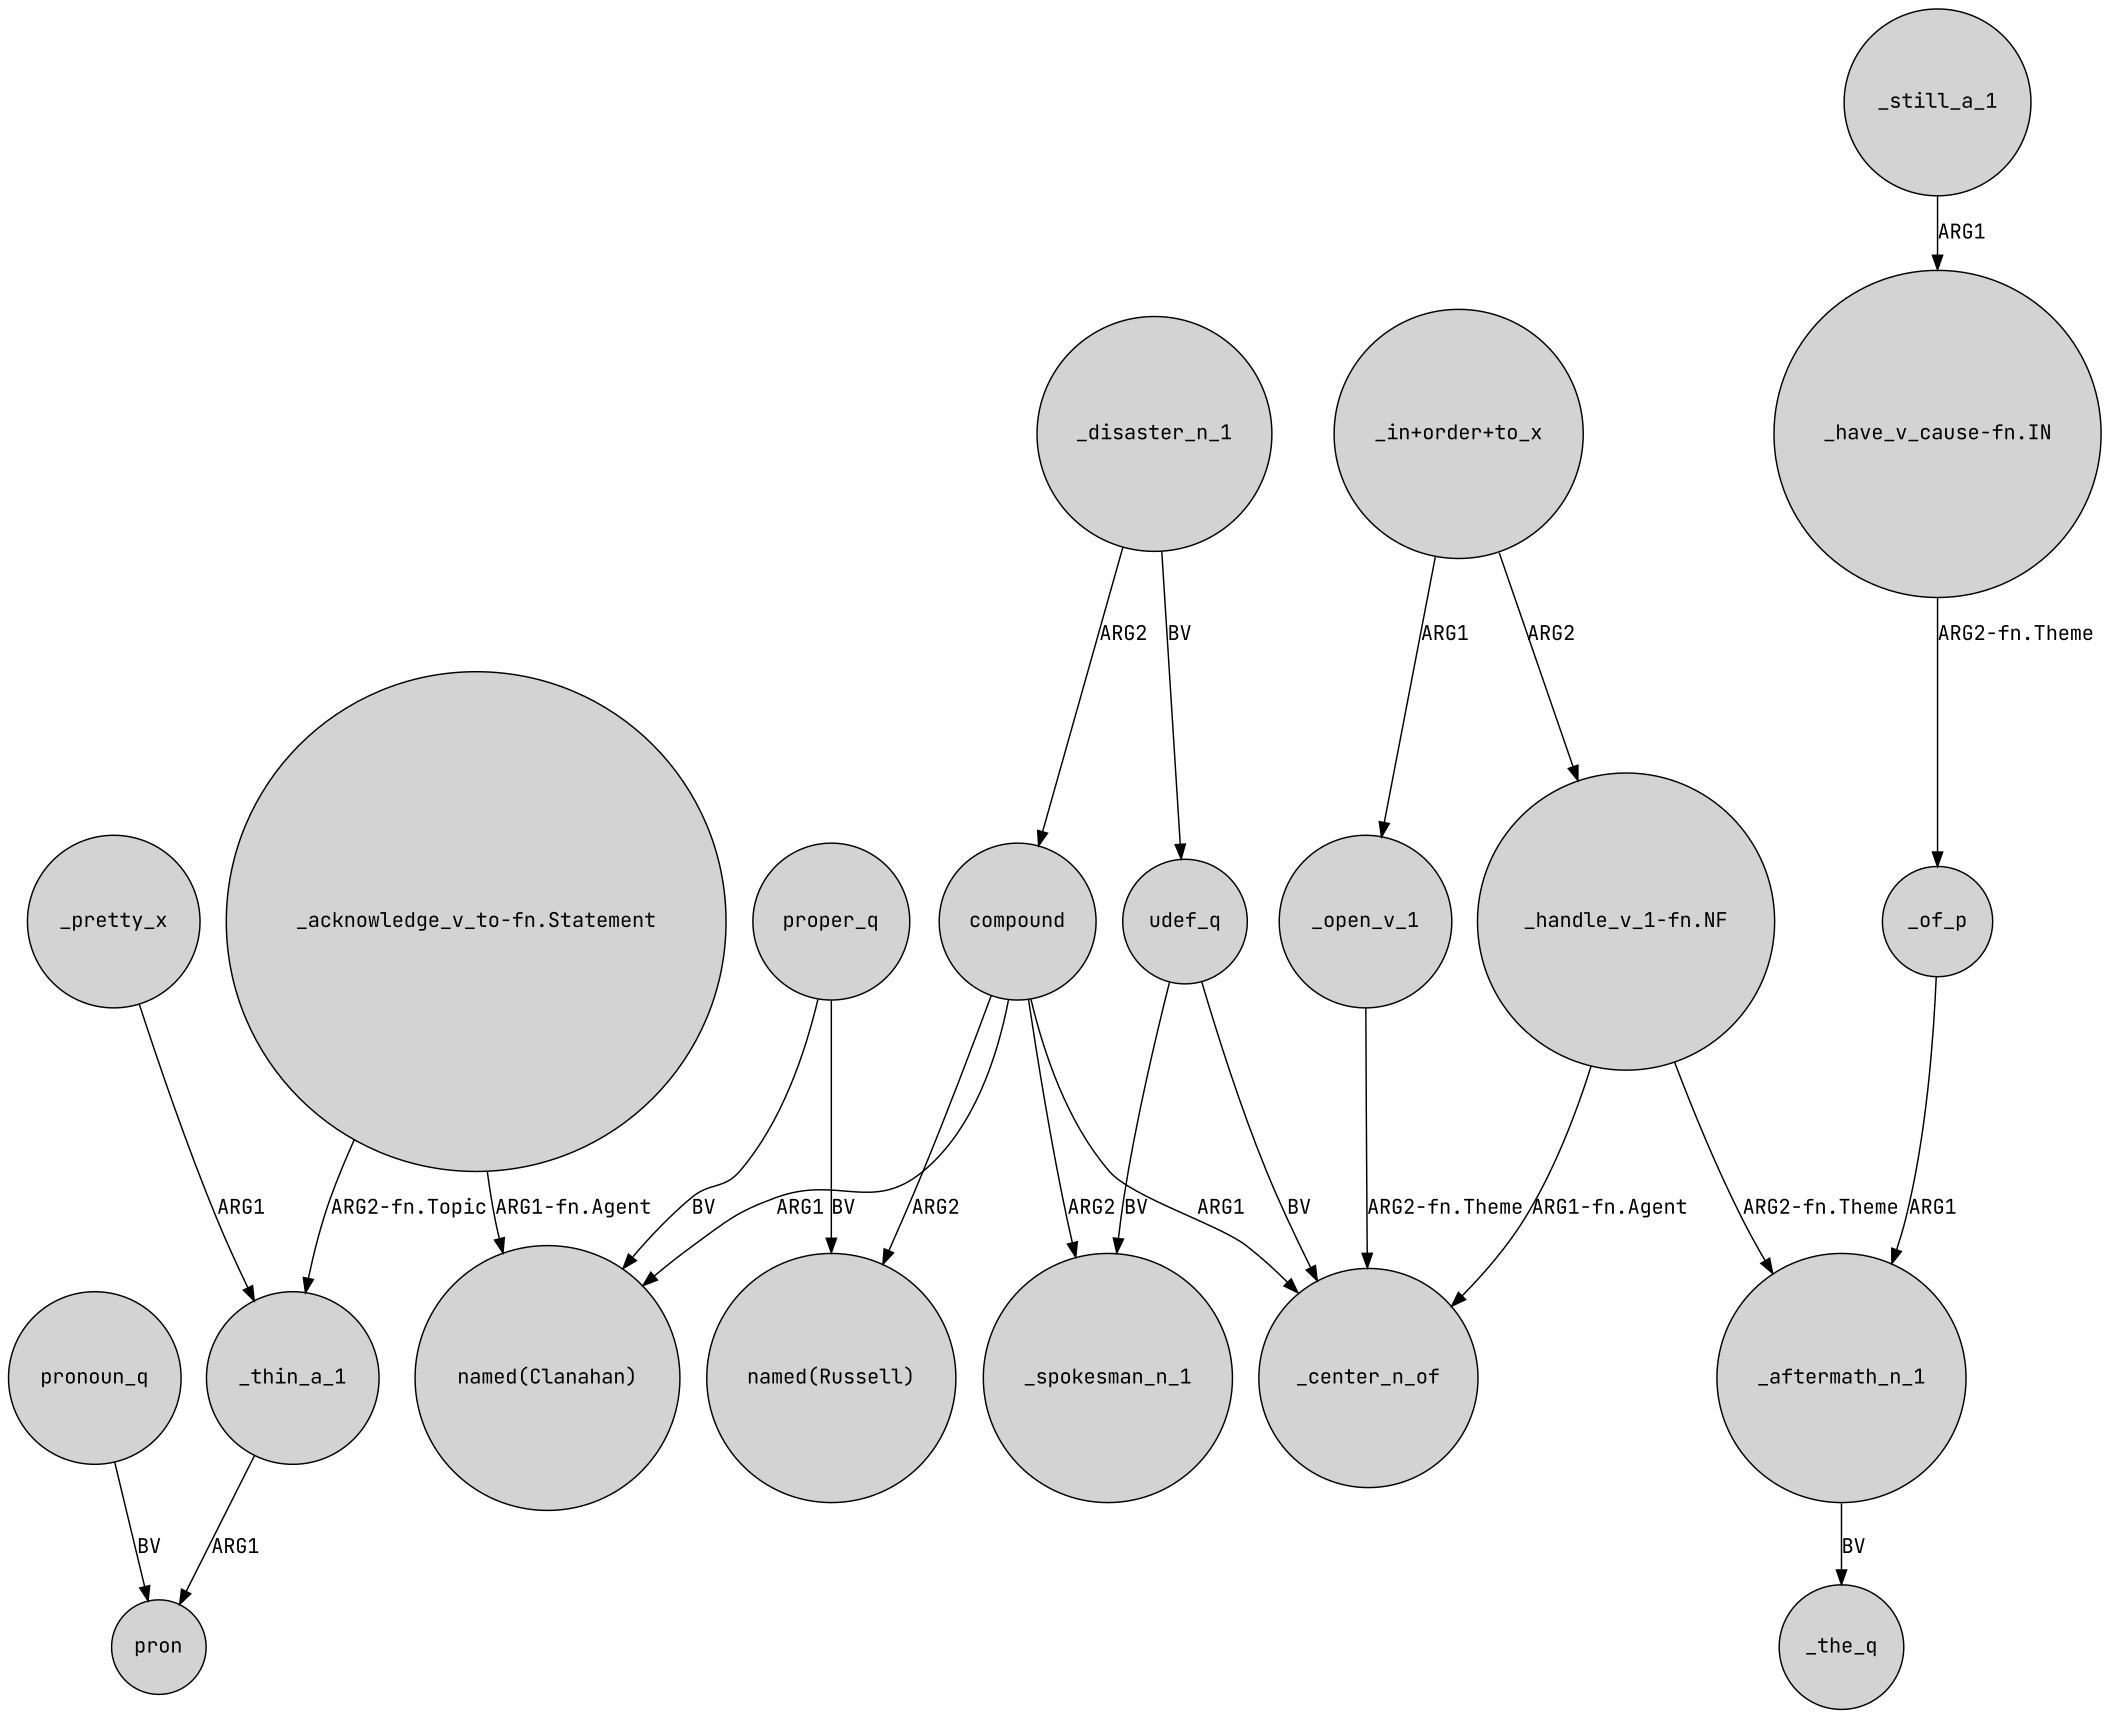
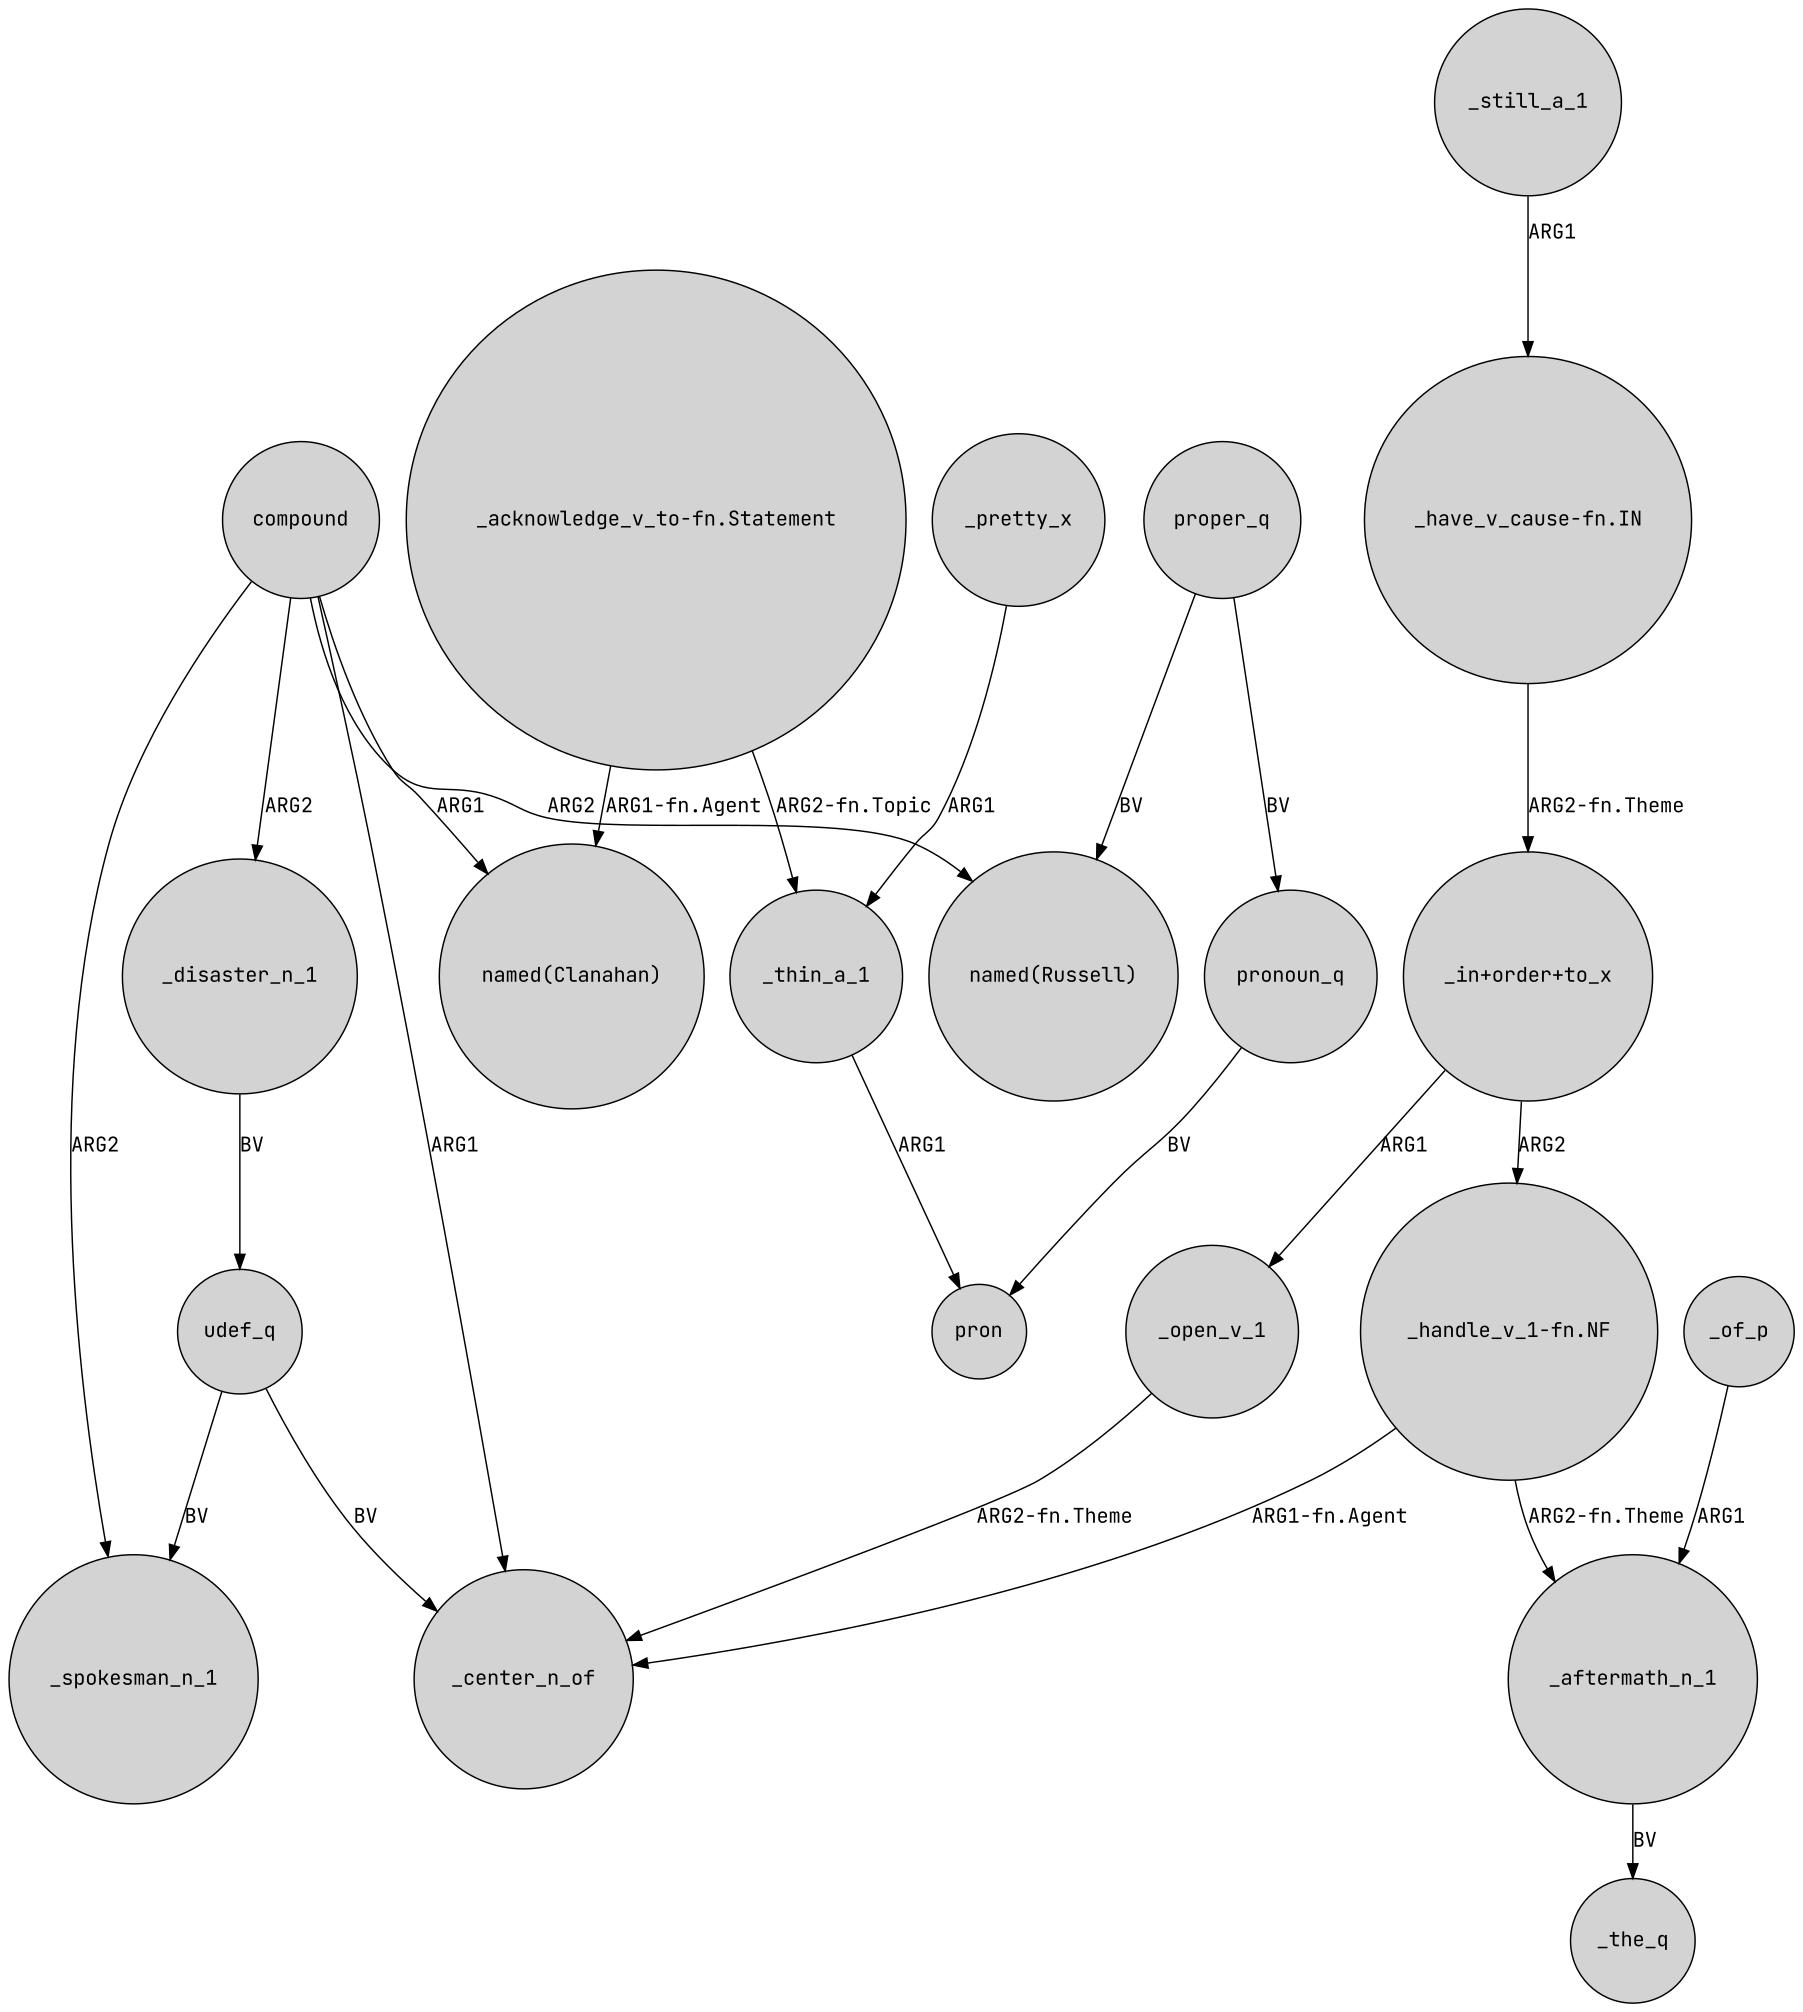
edge "_disaster_n_1" -> "compound": reversed
edge "_have_v_cause-fn.IN" -> "_of_p": now "_have_v_cause-fn.IN" -> "_in+order+to_x"
edge "proper_q" -> "named(Clanahan)": now "proper_q" -> "pronoun_q"
